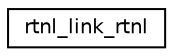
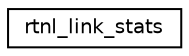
node "rtnl_link_rtnl": label "rtnl_link_rtnl" -> "rtnl_link_stats"
